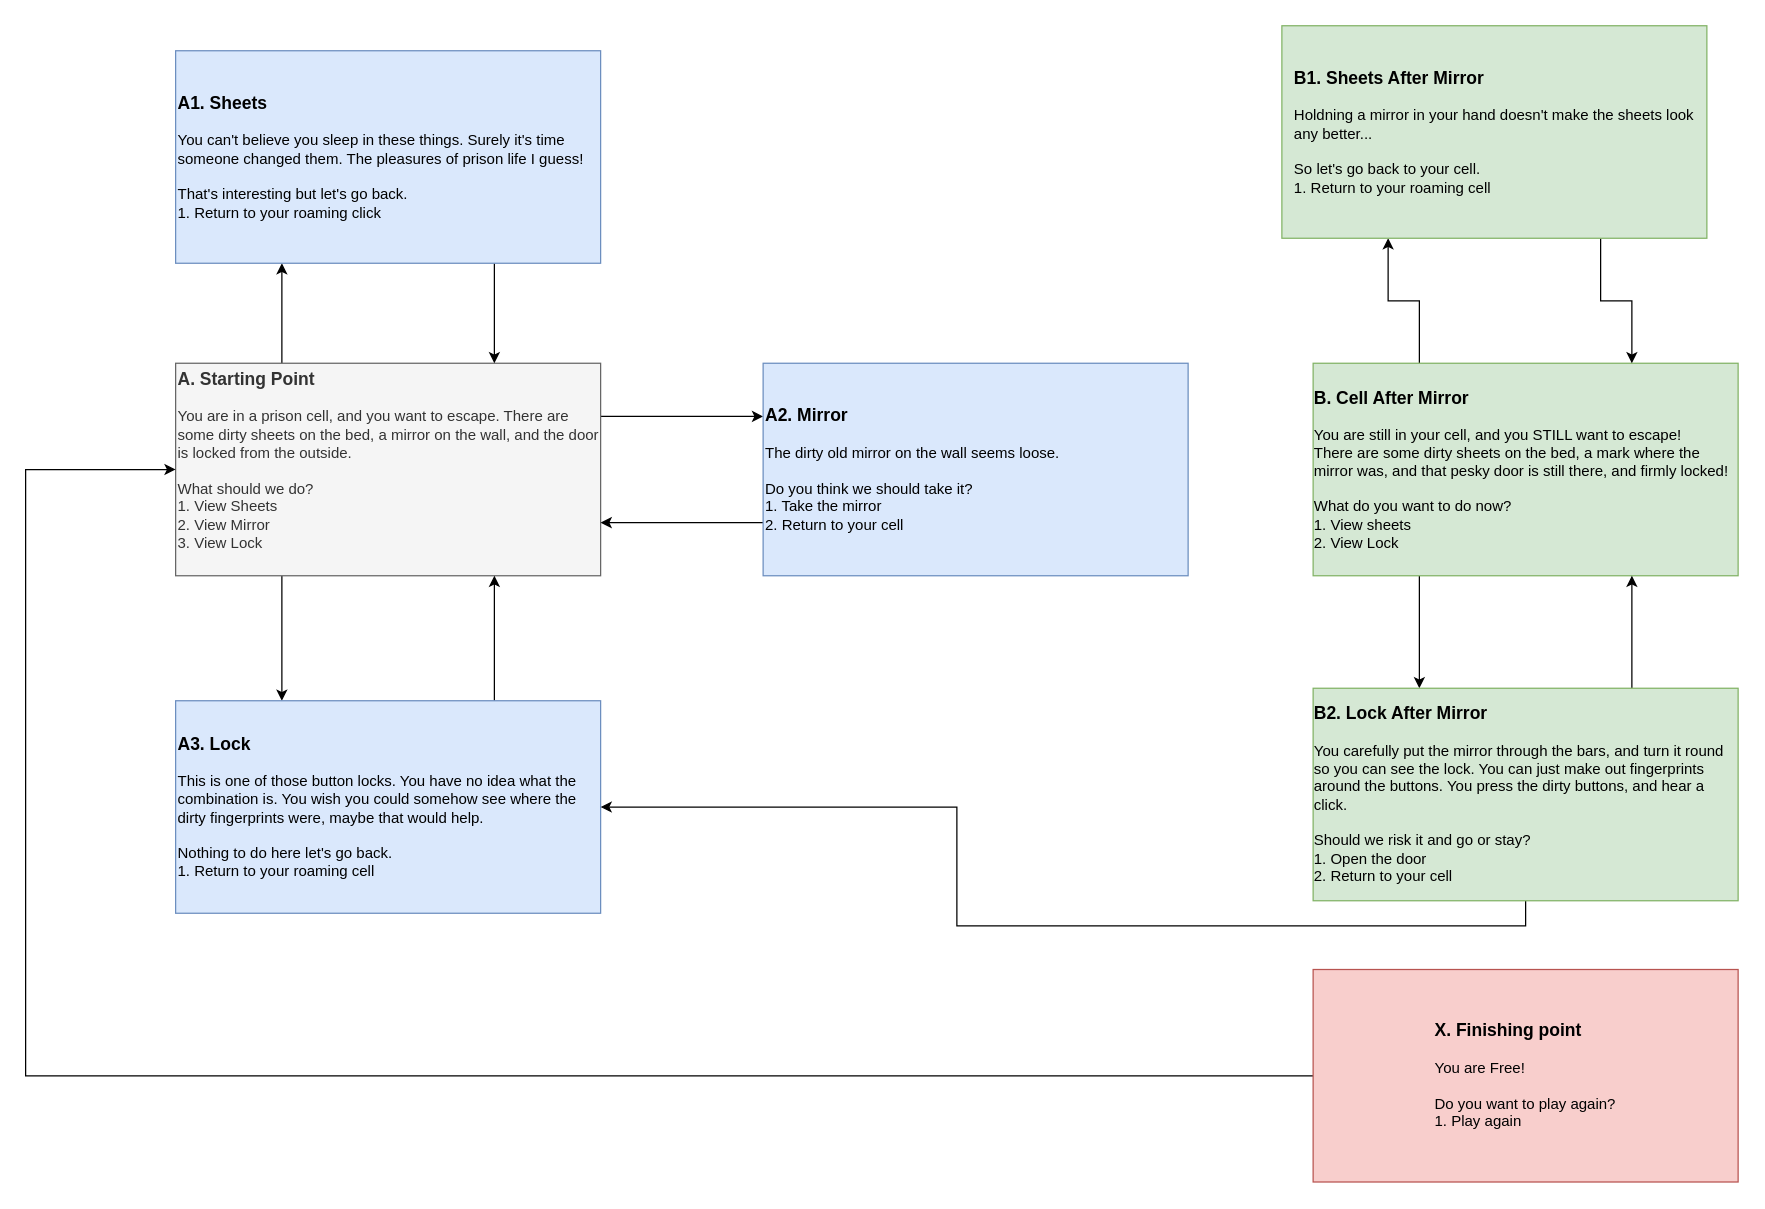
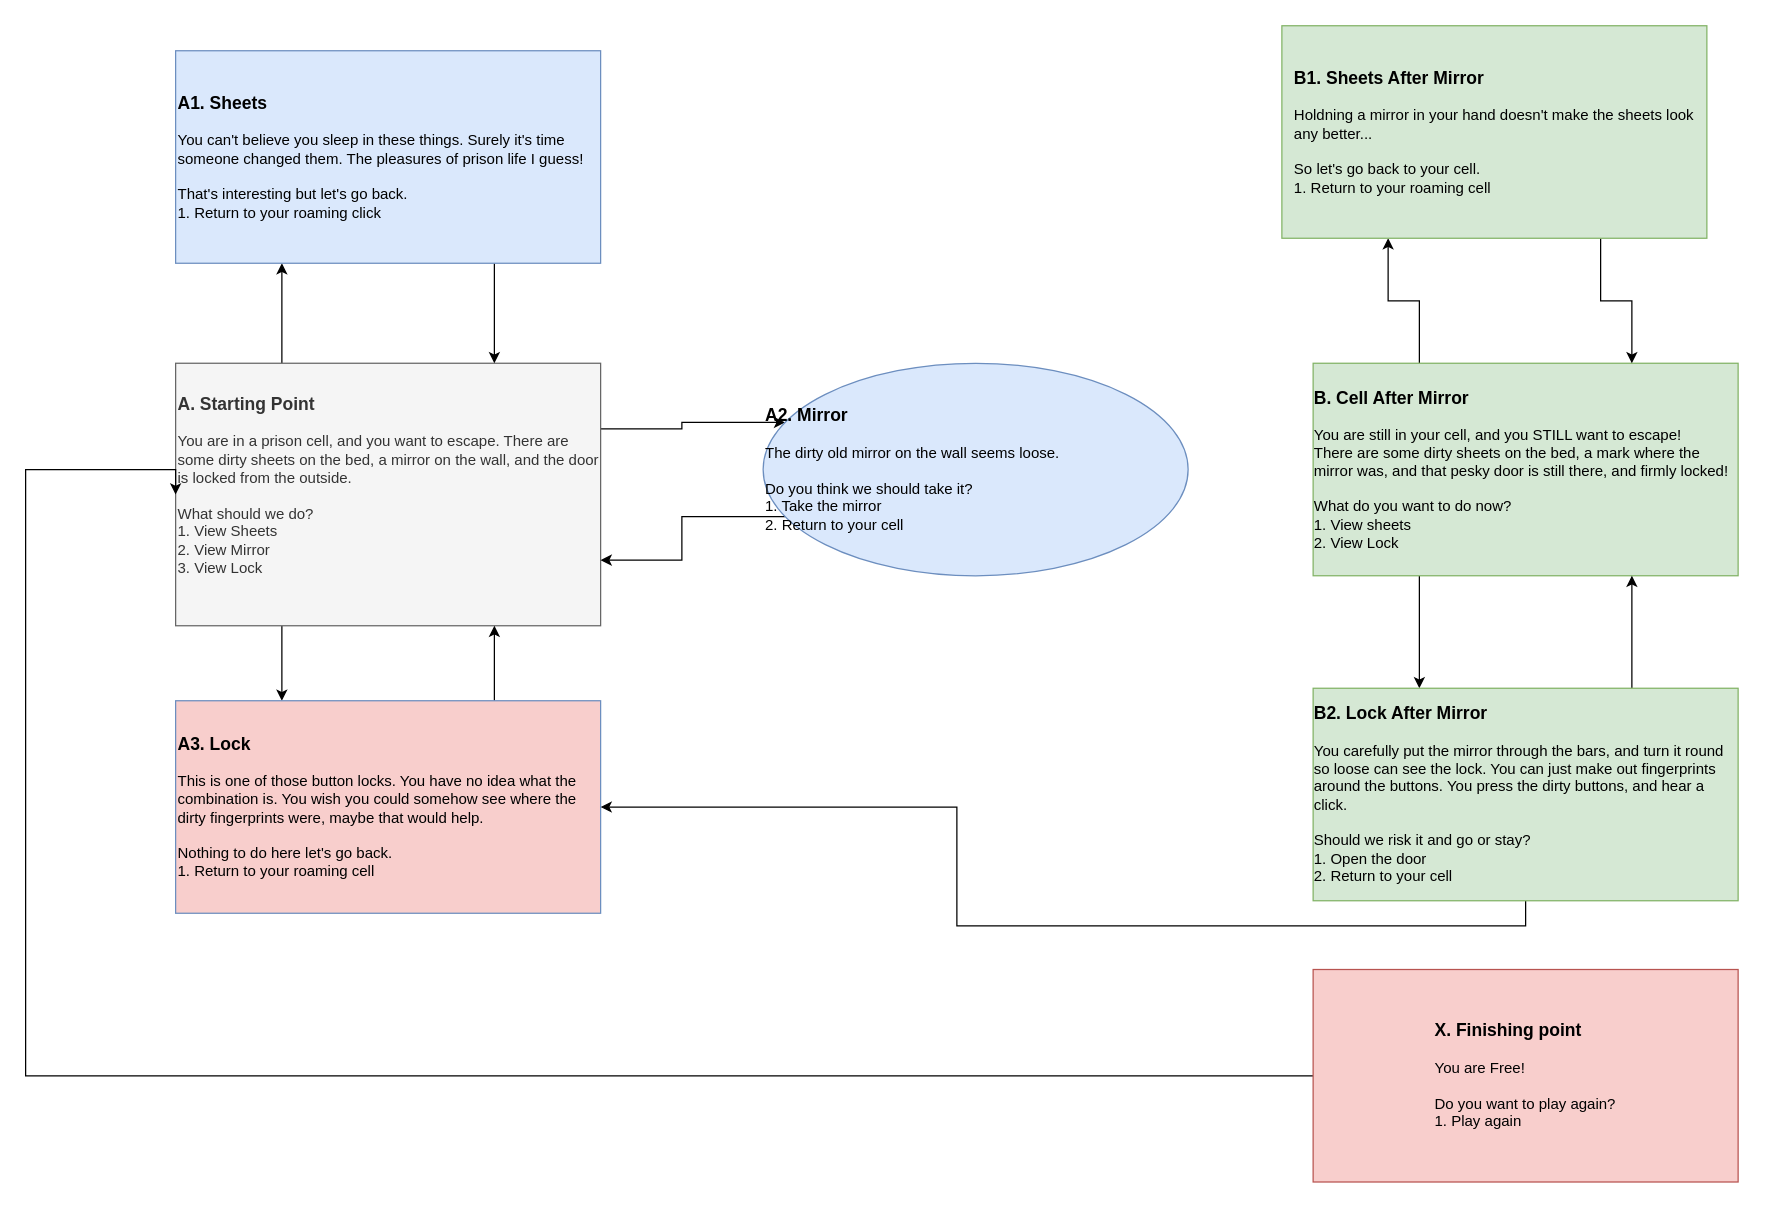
node "A. Starting Point You are in a prison cell, and you want to escape. There are some dirty sheets on the bed, a mirror on the wall, and the door is locked from the outside. What should we do? 1. View Sheets 2. View Mirror 3. View Lock": size 425x213 -> 425x263
node "A2. Mirror The dirty old mirror on the wall seems loose. Do you think we should take it? 1. Take the mirror 2. Return to your cell": shape rectangle -> ellipse
node "B2. Lock After Mirror You carefully put the mirror through the bars, and turn it round so you can see the lock. You can just make out fingerprints around the buttons. You press the dirty buttons, and hear a click. Should we risk it and go or stay? 1. Open the door 2. Return to your cell": label "B2. Lock After Mirror You carefully put the mirror through the bars, and turn it round so you can see the lock. You can just make out fingerprints around the buttons. You press the dirty buttons, and hear a click. Should we risk it and go or stay? 1. Open the door 2. Return to your cell" -> "B2. Lock After Mirror You carefully put the mirror through the bars, and turn it round so loose can see the lock. You can just make out fingerprints around the buttons. You press the dirty buttons, and hear a click. Should we risk it and go or stay? 1. Open the door 2. Return to your cell"
node "A3. Lock This is one of those button locks. You have no idea what the combination is. You wish you could somehow see where the dirty fingerprints were, maybe that would help. Nothing to do here let's go back. 1. Return to your roaming cell": fillcolor #dae8fc -> #f8cecc
